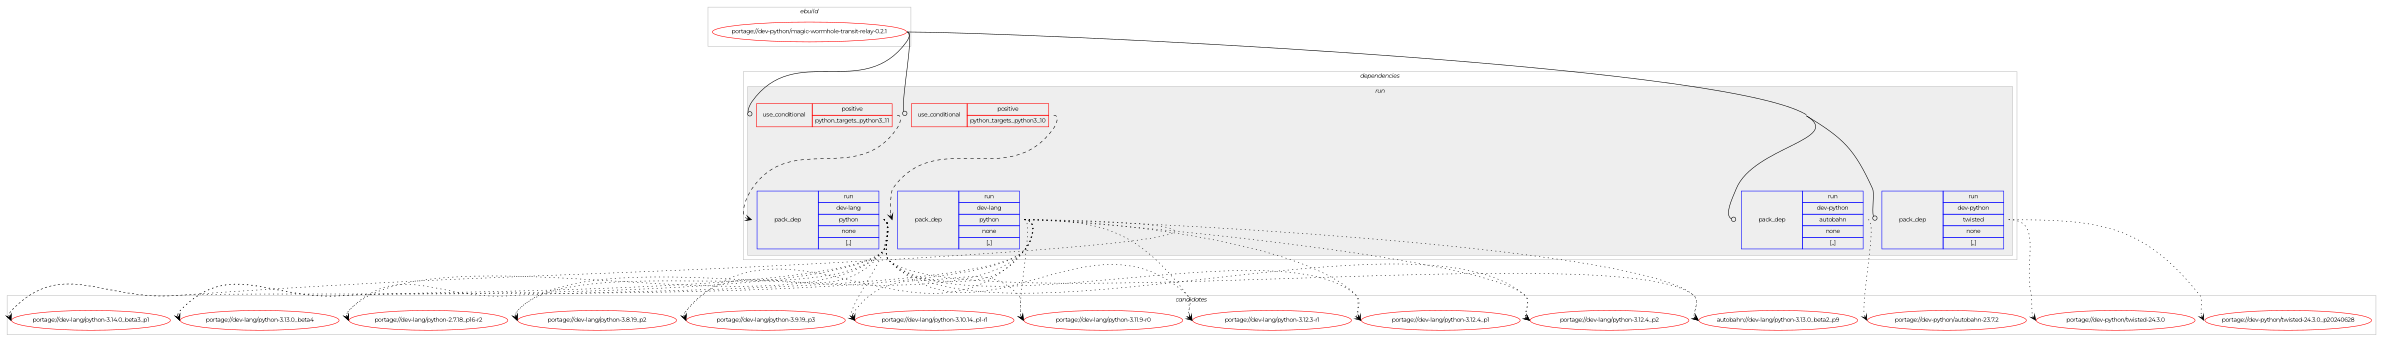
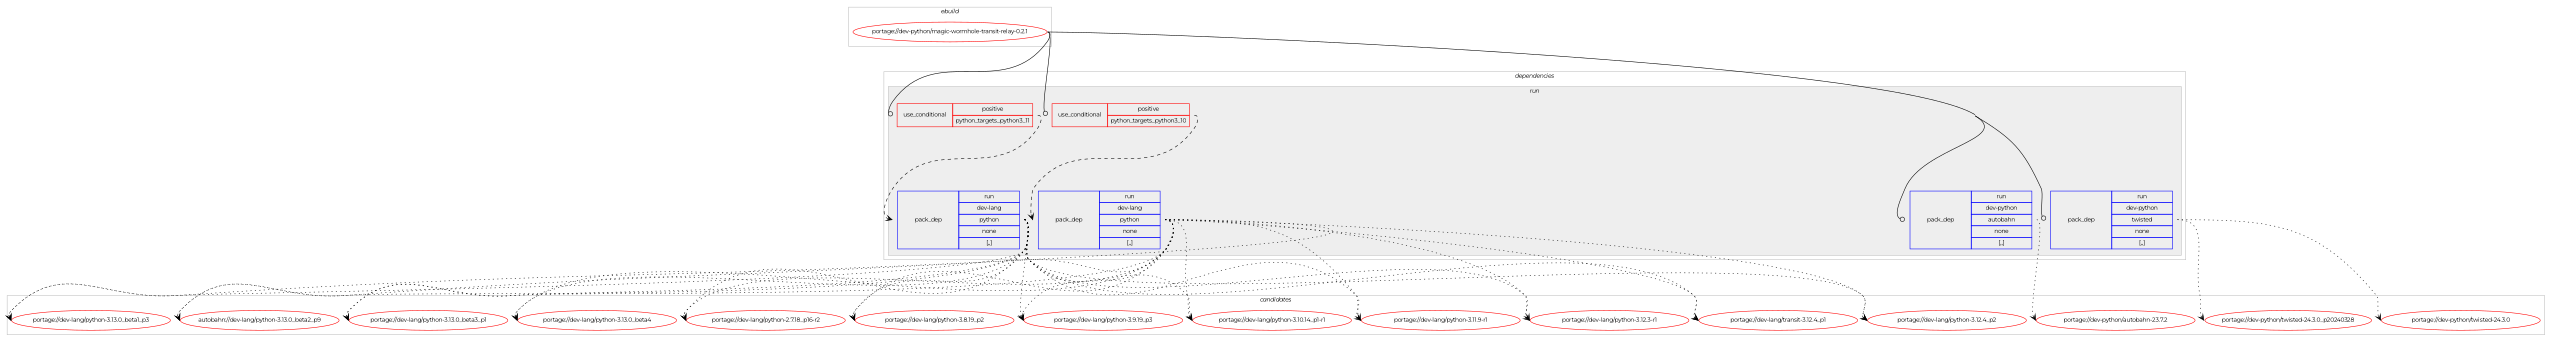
node "portage://dev-lang/python-3.13.0_beta1_p3": added
node "portage://dev-lang/python-3.14.0_beta3_p1": label "portage://dev-lang/python-3.14.0_beta3_p1" -> "portage://dev-lang/python-3.13.0_beta3_p1"
node "portage://dev-lang/python-3.11.9-r0": label "portage://dev-lang/python-3.11.9-r0" -> "portage://dev-lang/python-3.11.9-r1"
node "portage://dev-lang/python-3.12.4_p1": label "portage://dev-lang/python-3.12.4_p1" -> "portage://dev-lang/transit-3.12.4_p1"
node "portage://dev-python/twisted-24.3.0_p20240628": label "portage://dev-python/twisted-24.3.0_p20240628" -> "portage://dev-python/twisted-24.3.0_p20240328"
